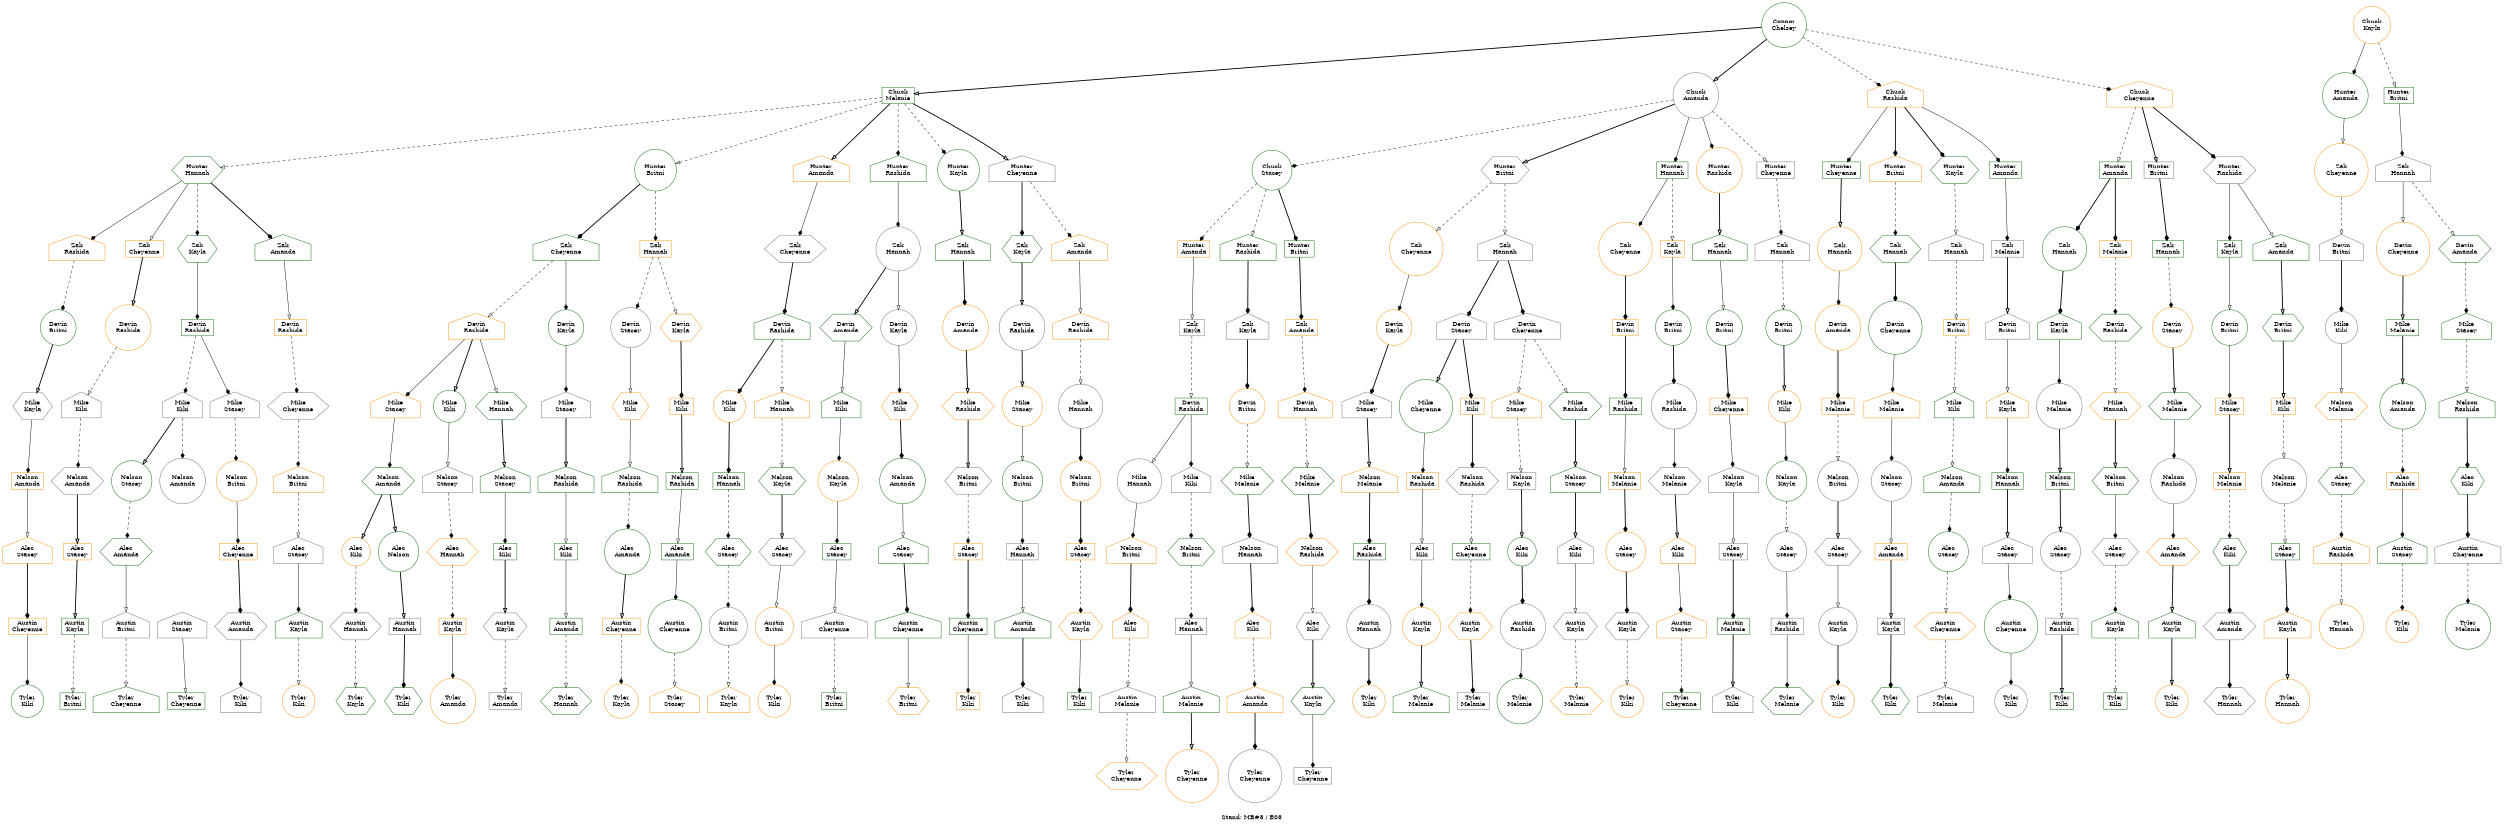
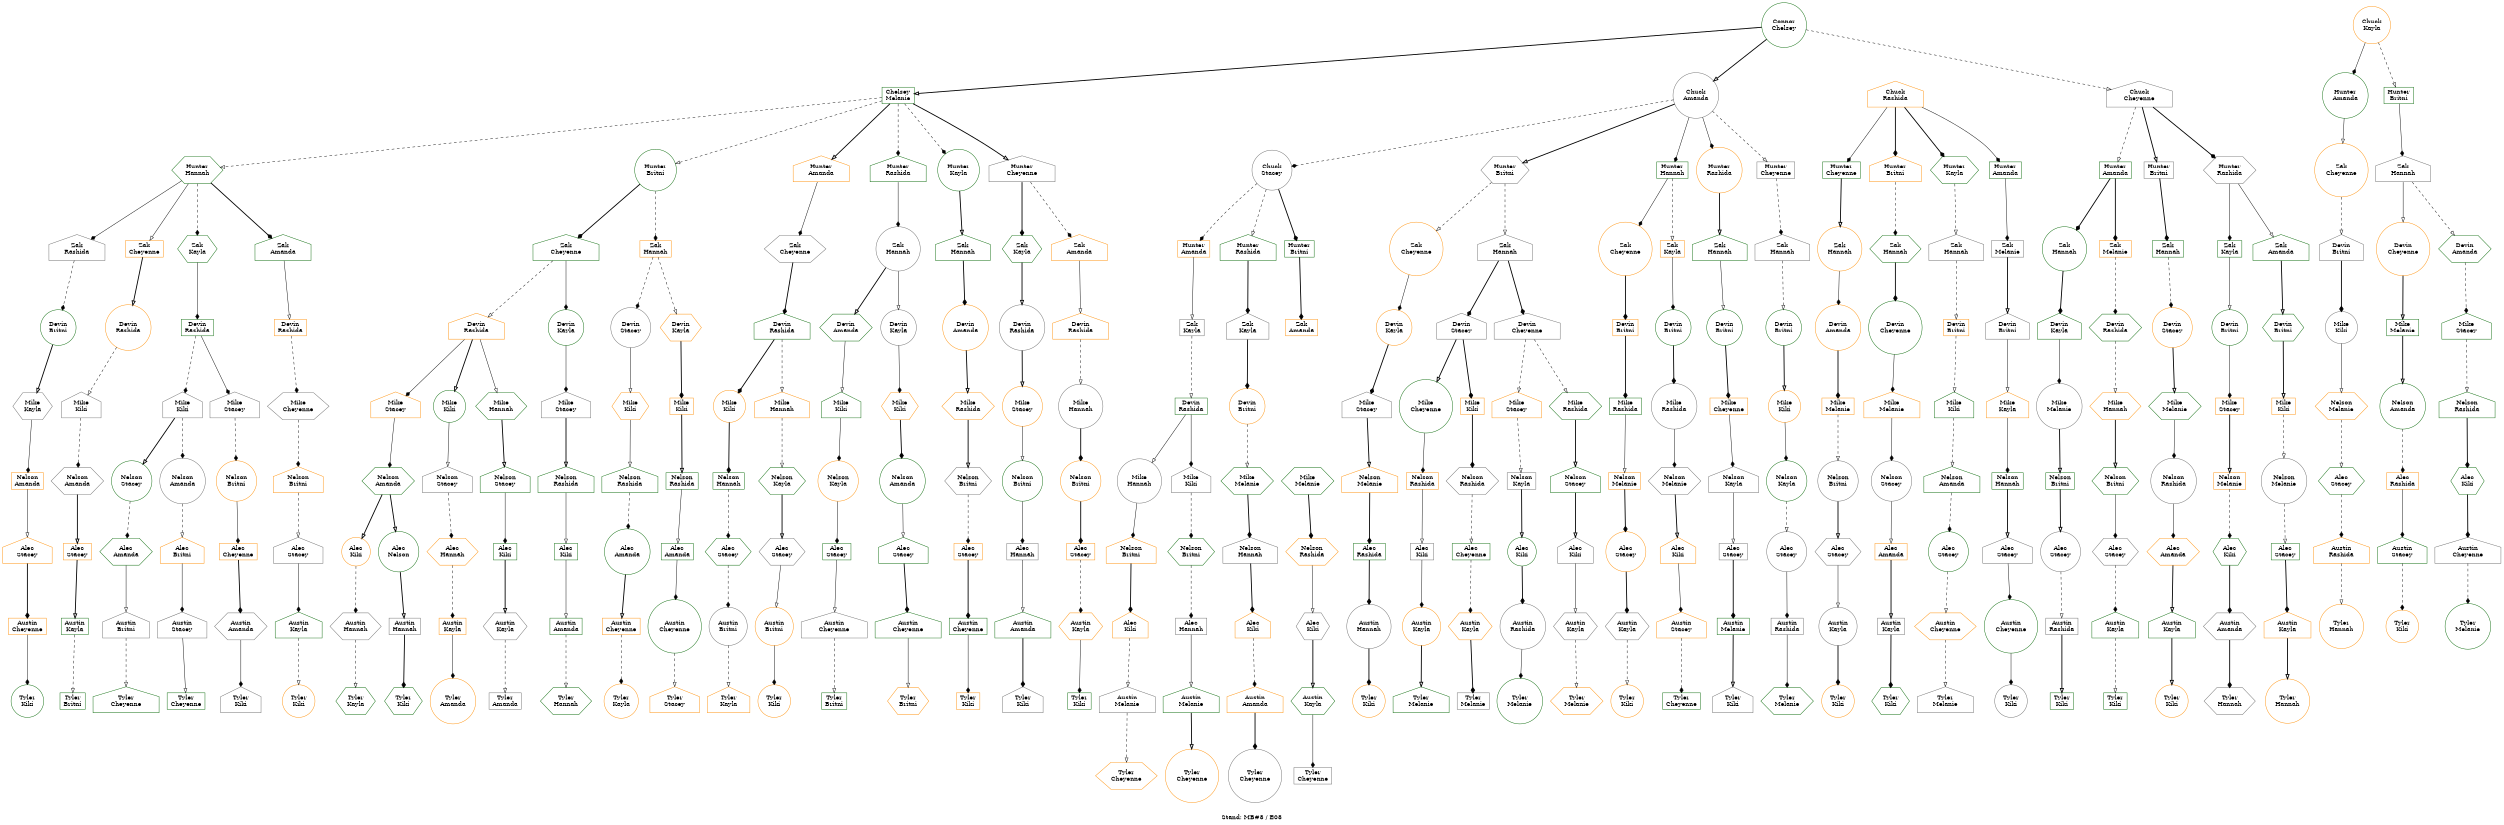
edge "Connor Chelsey" -> "Chuck Cheyenne": arrowhead diamond -> onormal
edge "Connor Chelsey" -> "Chuck Rashida": removed
node "Chuck Melanie": label "Chuck Melanie" -> "Chelsey Melanie"
node "Chuck Cheyenne": color darkorange -> gray40
node "Chuck Stacey": color darkgreen -> gray40
node "Zak Rashida": color darkorange -> gray40
node "Devin Hannah": removed
node "Alec Britni": added
